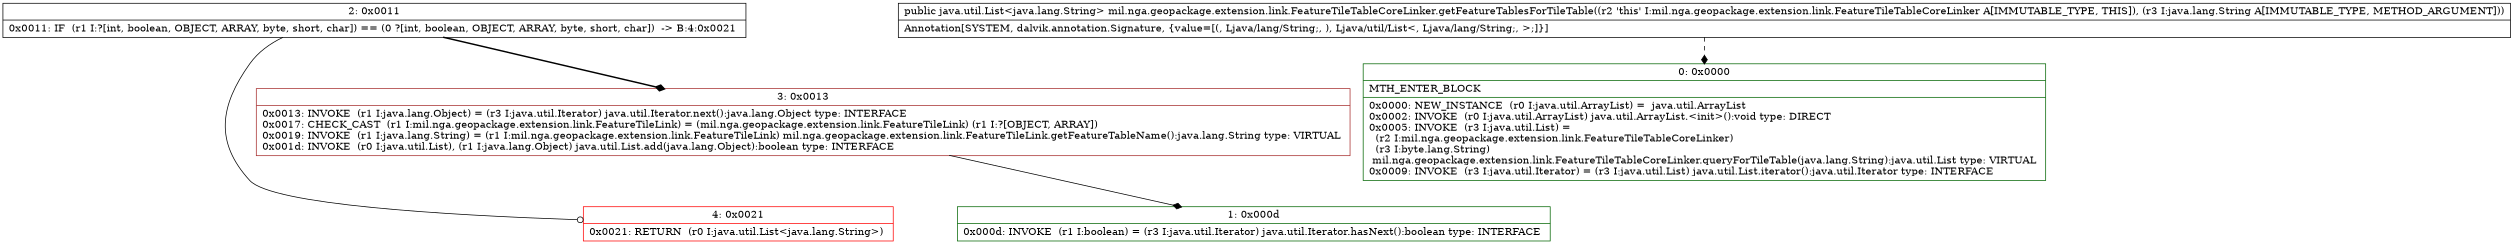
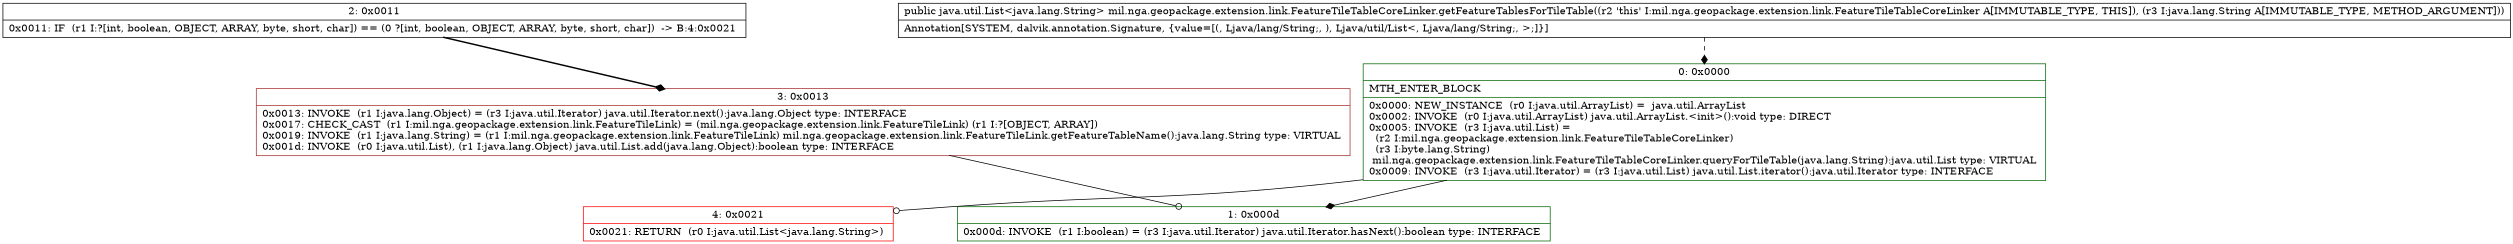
edge "3: 0x0013" -> "1: 0x000d": arrowhead diamond -> odot
edge "0: 0x0000" -> "1: 0x000d": added
edge "2: 0x0011" -> "4: 0x0021": now "0: 0x0000" -> "4: 0x0021"
